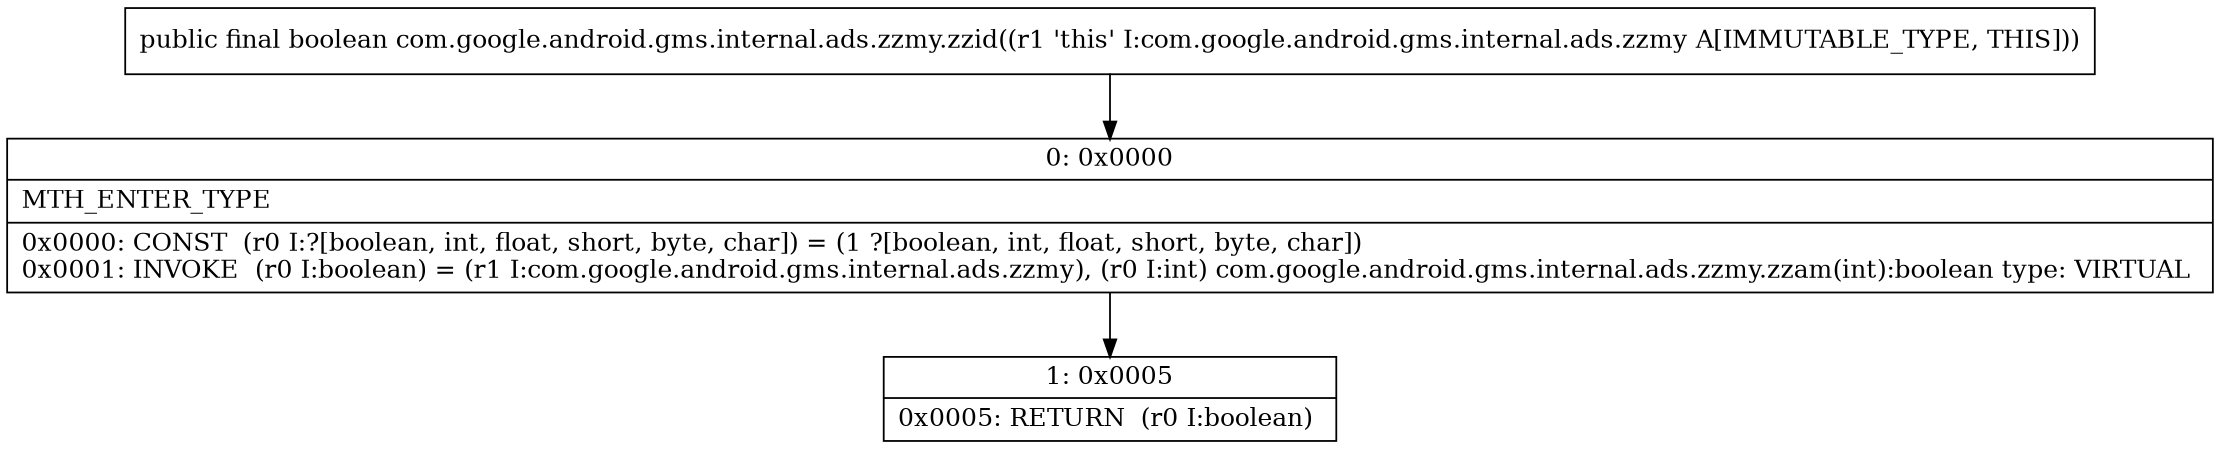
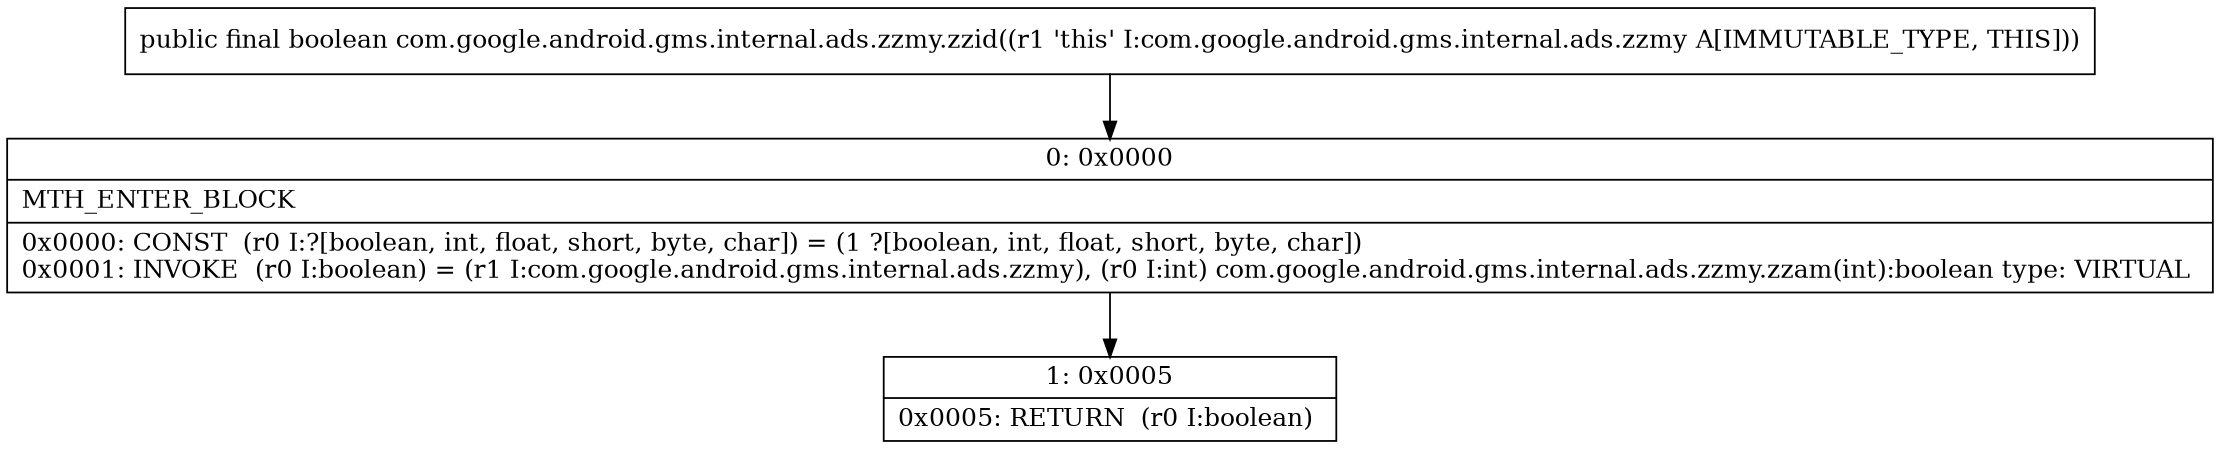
node "0: 0x0000": text "MTH_ENTER_TYPE" -> "MTH_ENTER_BLOCK"
